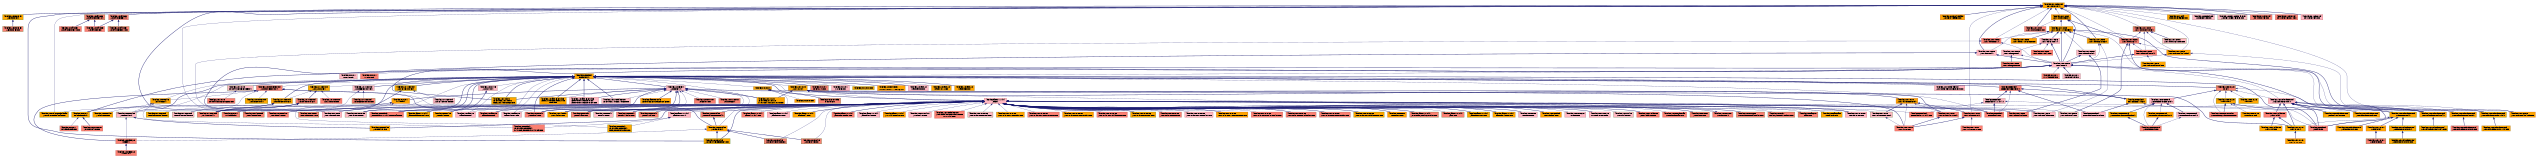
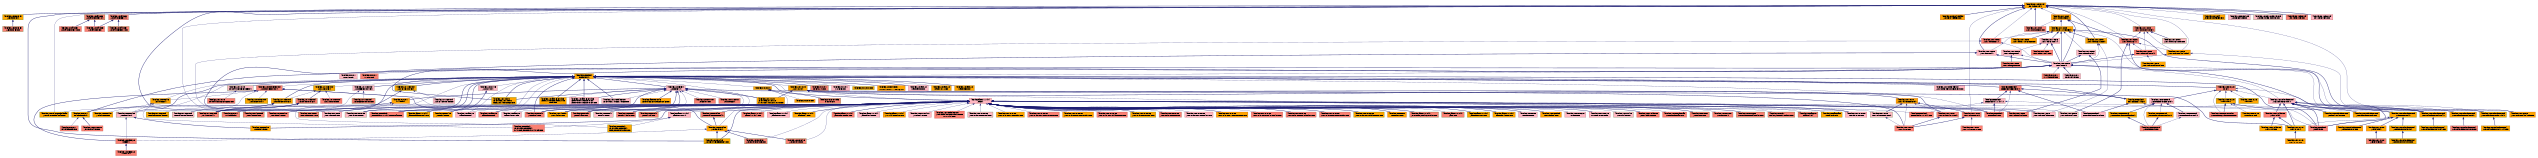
node "libraries/SRV_Channel /SRV_Channel_aux.cpp": removed
edge "libraries/GCS_MAVLink /GCS.h" -> "libraries/AP_Camera /AP_Camera.h": removed
node "libraries/AP_GPS/AP _GPS.cpp": label "libraries/AP_GPS/AP _GPS.cpp" -> "libraries/AP_GPS/AP _GPS.trivial"
node "libraries/AC_AttitudeControl /AC_AttitudeControl_Heli.core": label "libraries/AC_AttitudeControl /AC_AttitudeControl_Heli.core" -> "libraries/AC_AttitudeControl /AC_AttitudeControl_Heli.cpp"
